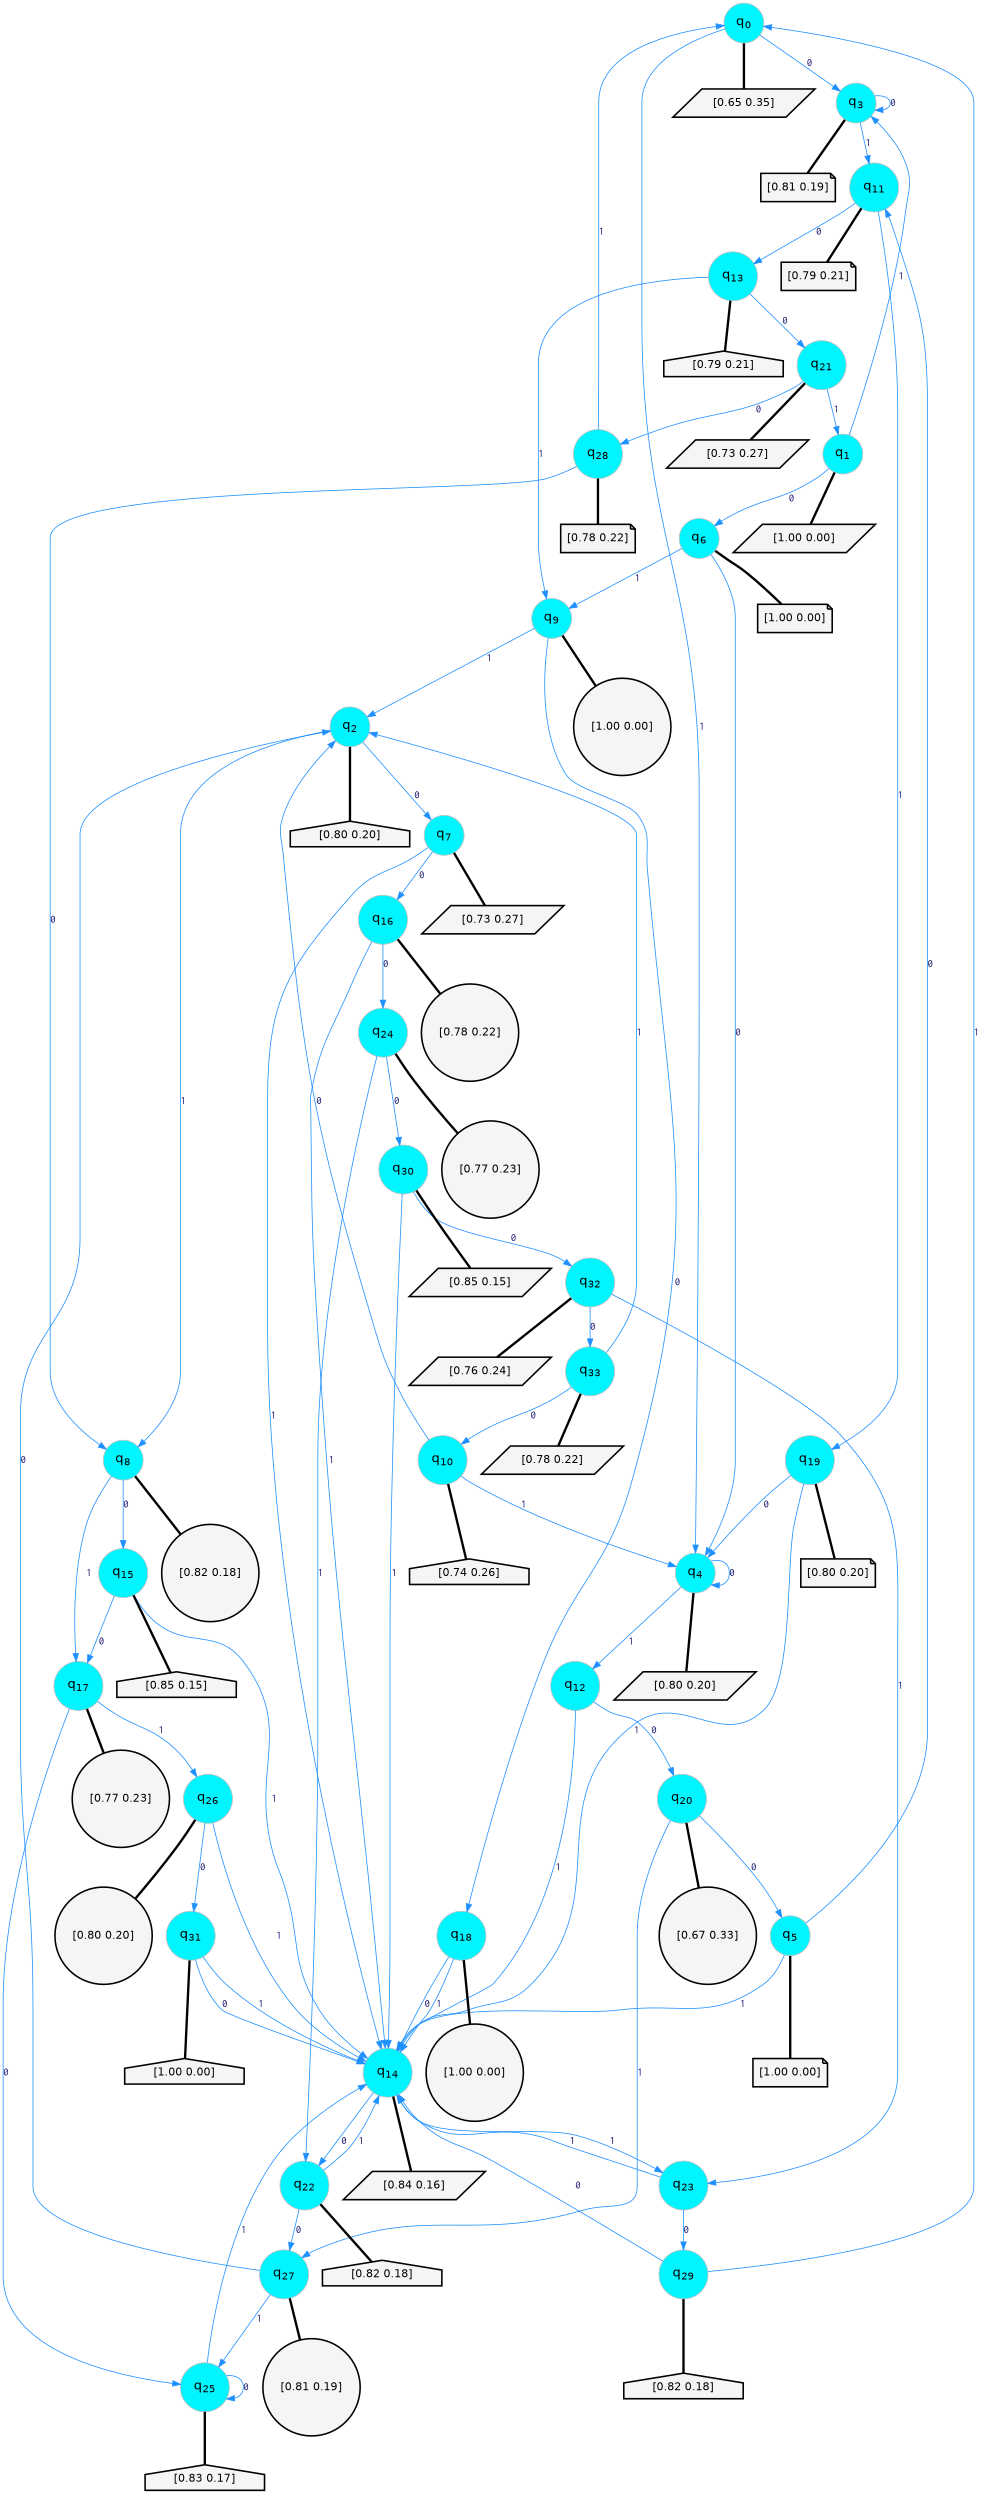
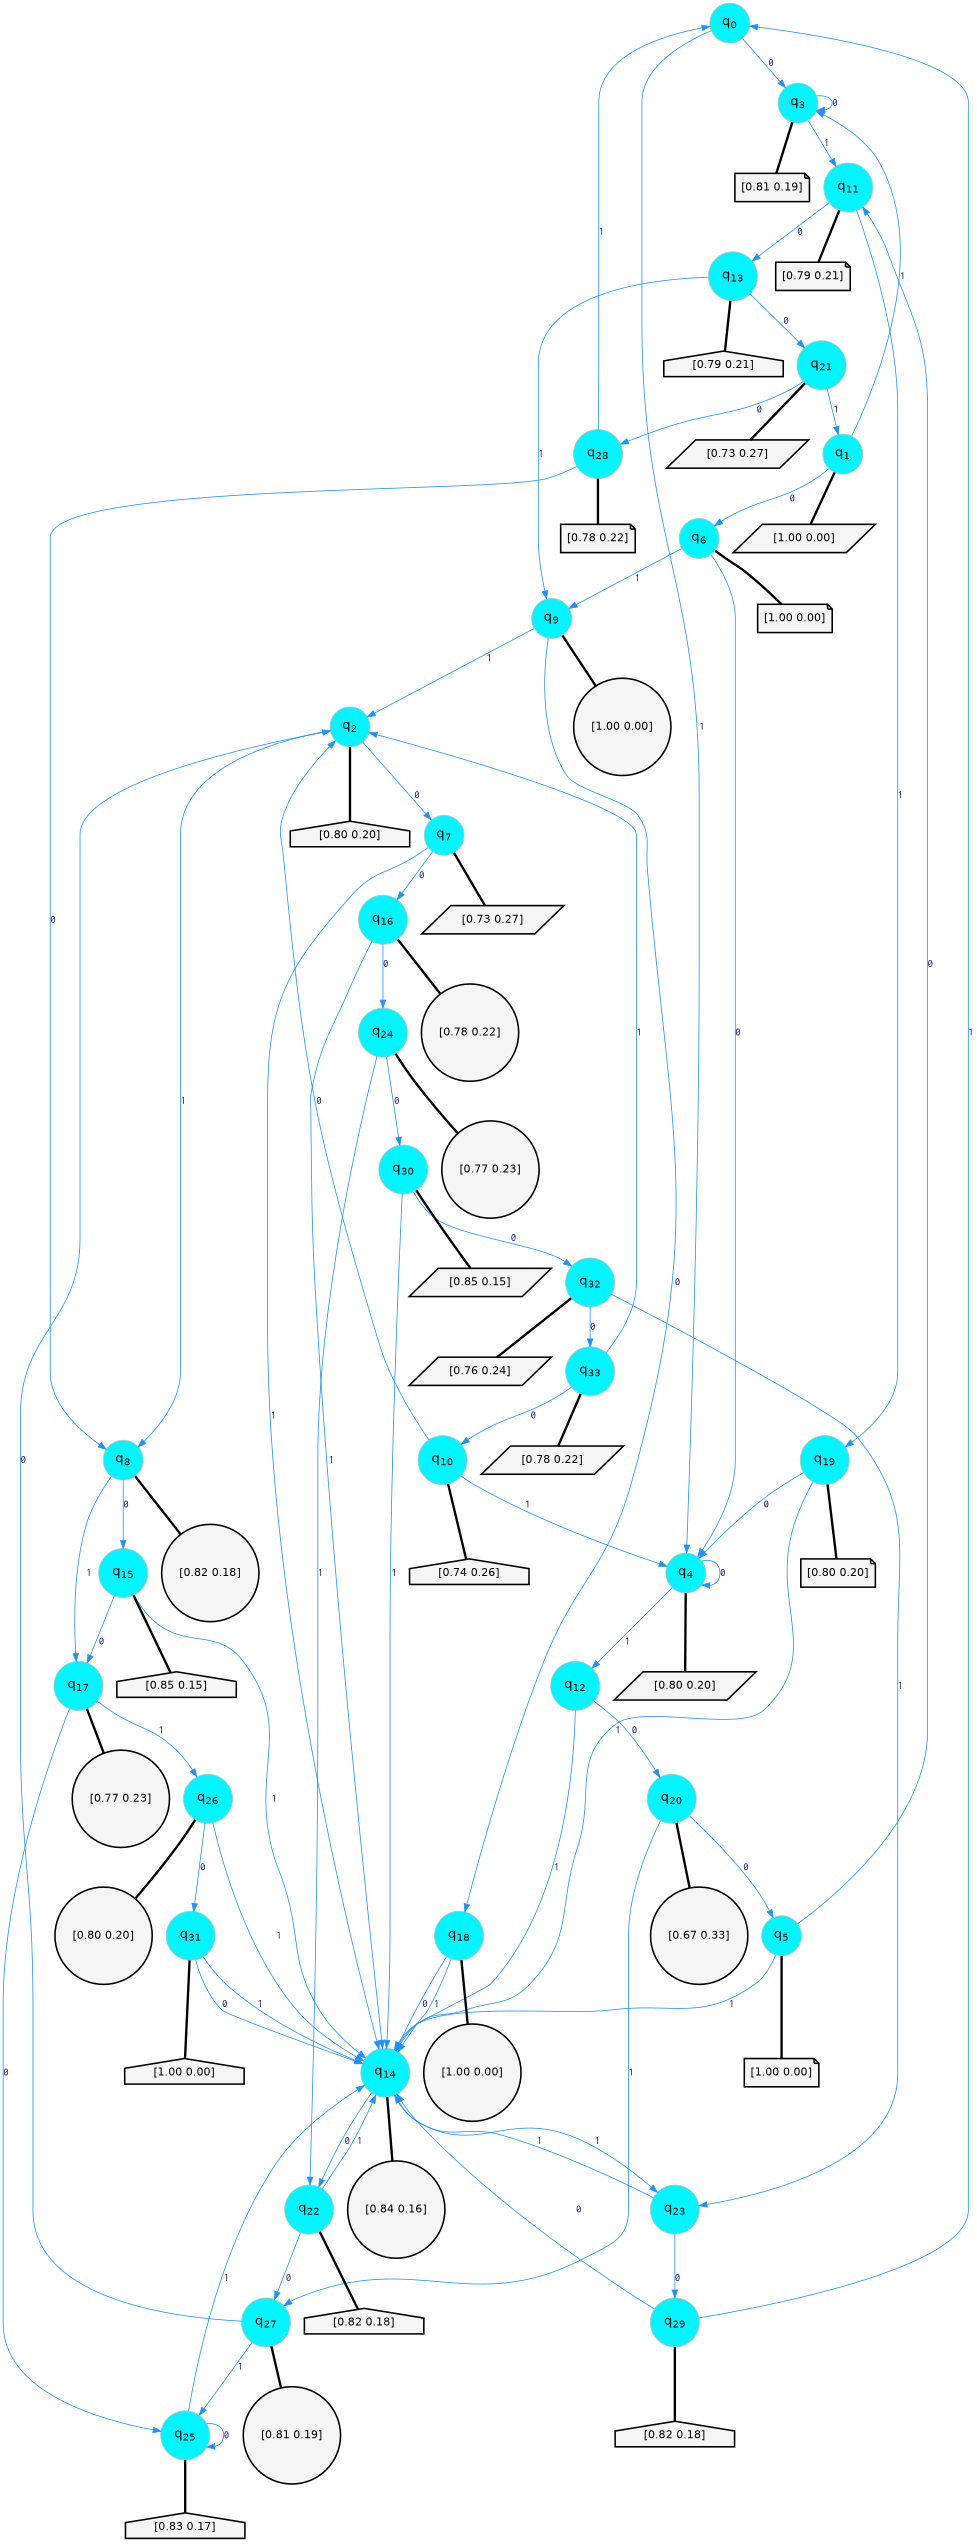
node "[0.65 0.35]": removed
node "[0.84 0.16]": shape parallelogram -> circle
